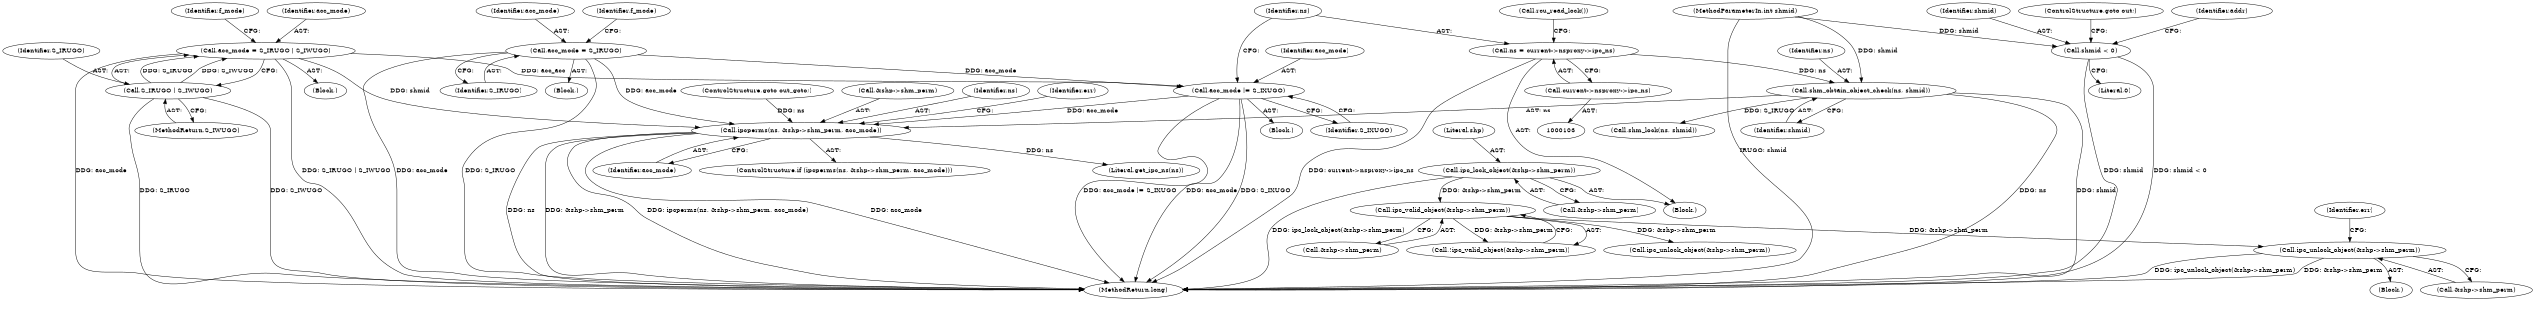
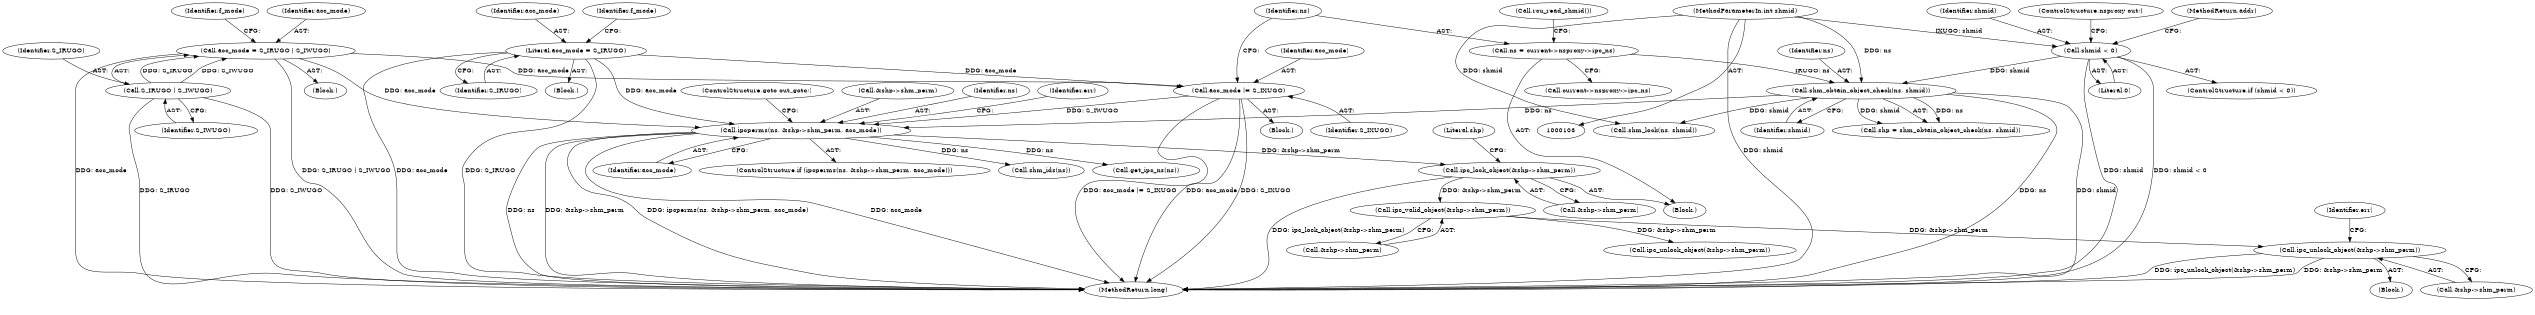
node "(Call,rcu_read_lock())": label "(Call,rcu_read_lock())" -> "(Call,rcu_read_shmid())"
node "(ControlStructure,goto out;)": label "(ControlStructure,goto out;)" -> "(ControlStructure,nsproxy out;)"
node "(Identifier,addr)": label "(Identifier,addr)" -> "(MethodReturn,addr)"
edge "(MethodParameterIn,int shmid)" -> "(Call,shmid < 0)": label "DDG: shmid" -> "IXUGO: shmid"
edge "(MethodParameterIn,int shmid)" -> "(Call,shm_lock(ns, shmid))": added, label "DDG: shmid"
node "(Call,acc_mode = S_IRUGO)": label "(Call,acc_mode = S_IRUGO)" -> "(Literal,acc_mode = S_IRUGO)"
edge "(MethodParameterIn,int shmid)" -> "(Call,shm_obtain_object_check(ns, shmid))": label "DDG: shmid" -> "DDG: ns"
edge "(Call,shmid < 0)" -> "(Call,shm_obtain_object_check(ns, shmid))": added, label "DDG: shmid"
edge "(Call,acc_mode = S_IRUGO | S_IWUGO)" -> "(Call,acc_mode |= S_IXUGO)": label "DDG: acc_acc" -> "DDG: acc_mode"
edge "(Call,ns = current->nsproxy->ipc_ns)" -> "(Call,shm_obtain_object_check(ns, shmid))": label "DDG: ns" -> "IRUGO: ns"
edge "(Call,shmid < 0)" -> "(Literal,0)": label "CFG: " -> "AST: "
edge "(Literal,0)" -> "(Call,shmid < 0)": added, label "AST:"
edge "(Call,current->nsproxy->ipc_ns)" -> "(Call,ns = current->nsproxy->ipc_ns)": removed, label "AST:"
edge "(Call,acc_mode = S_IRUGO | S_IWUGO)" -> "(Call,S_IRUGO | S_IWUGO)": removed, label "CFG:"
edge "(Call,acc_mode = S_IRUGO | S_IWUGO)" -> "(Call,ipcperms(ns, &shp->shm_perm, acc_mode))": label "DDG: shmid" -> "DDG: acc_mode"
node "(ControlStructure,if (shmid < 0))": added
edge "(Call,current->nsproxy->ipc_ns)" -> "1000103": now "(MethodParameterIn,int shmid)" -> "1000103"
edge "(Call,acc_mode |= S_IXUGO)" -> "(Identifier,S_IXUGO)": removed, label "CFG:"
edge "(ControlStructure,goto out_goto;)" -> "(Call,ipcperms(ns, &shp->shm_perm, acc_mode))": label "DDG: ns" -> "CFG: "
edge "(Call,acc_mode |= S_IXUGO)" -> "(Call,ipcperms(ns, &shp->shm_perm, acc_mode))": label "DDG: acc_mode" -> "DDG: S_IWUGO"
edge "(Identifier,S_IXUGO)" -> "(Call,acc_mode |= S_IXUGO)": label "CFG: " -> "AST: "
edge "(Call,shm_obtain_object_check(ns, shmid))" -> "(Call,ipcperms(ns, &shp->shm_perm, acc_mode))": label "AST: ns" -> "DDG: ns"
edge "(Call,shm_obtain_object_check(ns, shmid))" -> "(Call,shm_lock(ns, shmid))": label "DDG: S_IRUGO" -> "DDG: shmid"
node "(MethodReturn,S_IWUGO)": label "(MethodReturn,S_IWUGO)" -> "(Identifier,S_IWUGO)"
node "(Call,shp = shm_obtain_object_check(ns, shmid))": added
edge "(Call,ipcperms(ns, &shp->shm_perm, acc_mode))" -> "(Call,ipc_lock_object(&shp->shm_perm))": added, label "DDG: &shp->shm_perm"
edge "(Call,ns = current->nsproxy->ipc_ns)" -> "(MethodReturn,long)": removed, label "DDG: current->nsproxy->ipc_ns"
edge "(Literal,shp)" -> "(Call,ipc_lock_object(&shp->shm_perm))": label "AST: " -> "CFG: "
edge "(MethodParameterIn,int shmid)" -> "(MethodReturn,long)": label "IRUGO: shmid" -> "DDG: shmid"
node "(Call,shm_ids(ns))": added
node "(Literal,get_ipc_ns(ns))": label "(Literal,get_ipc_ns(ns))" -> "(Call,get_ipc_ns(ns))"
node "(Call,!ipc_valid_object(&shp->shm_perm))": removed
